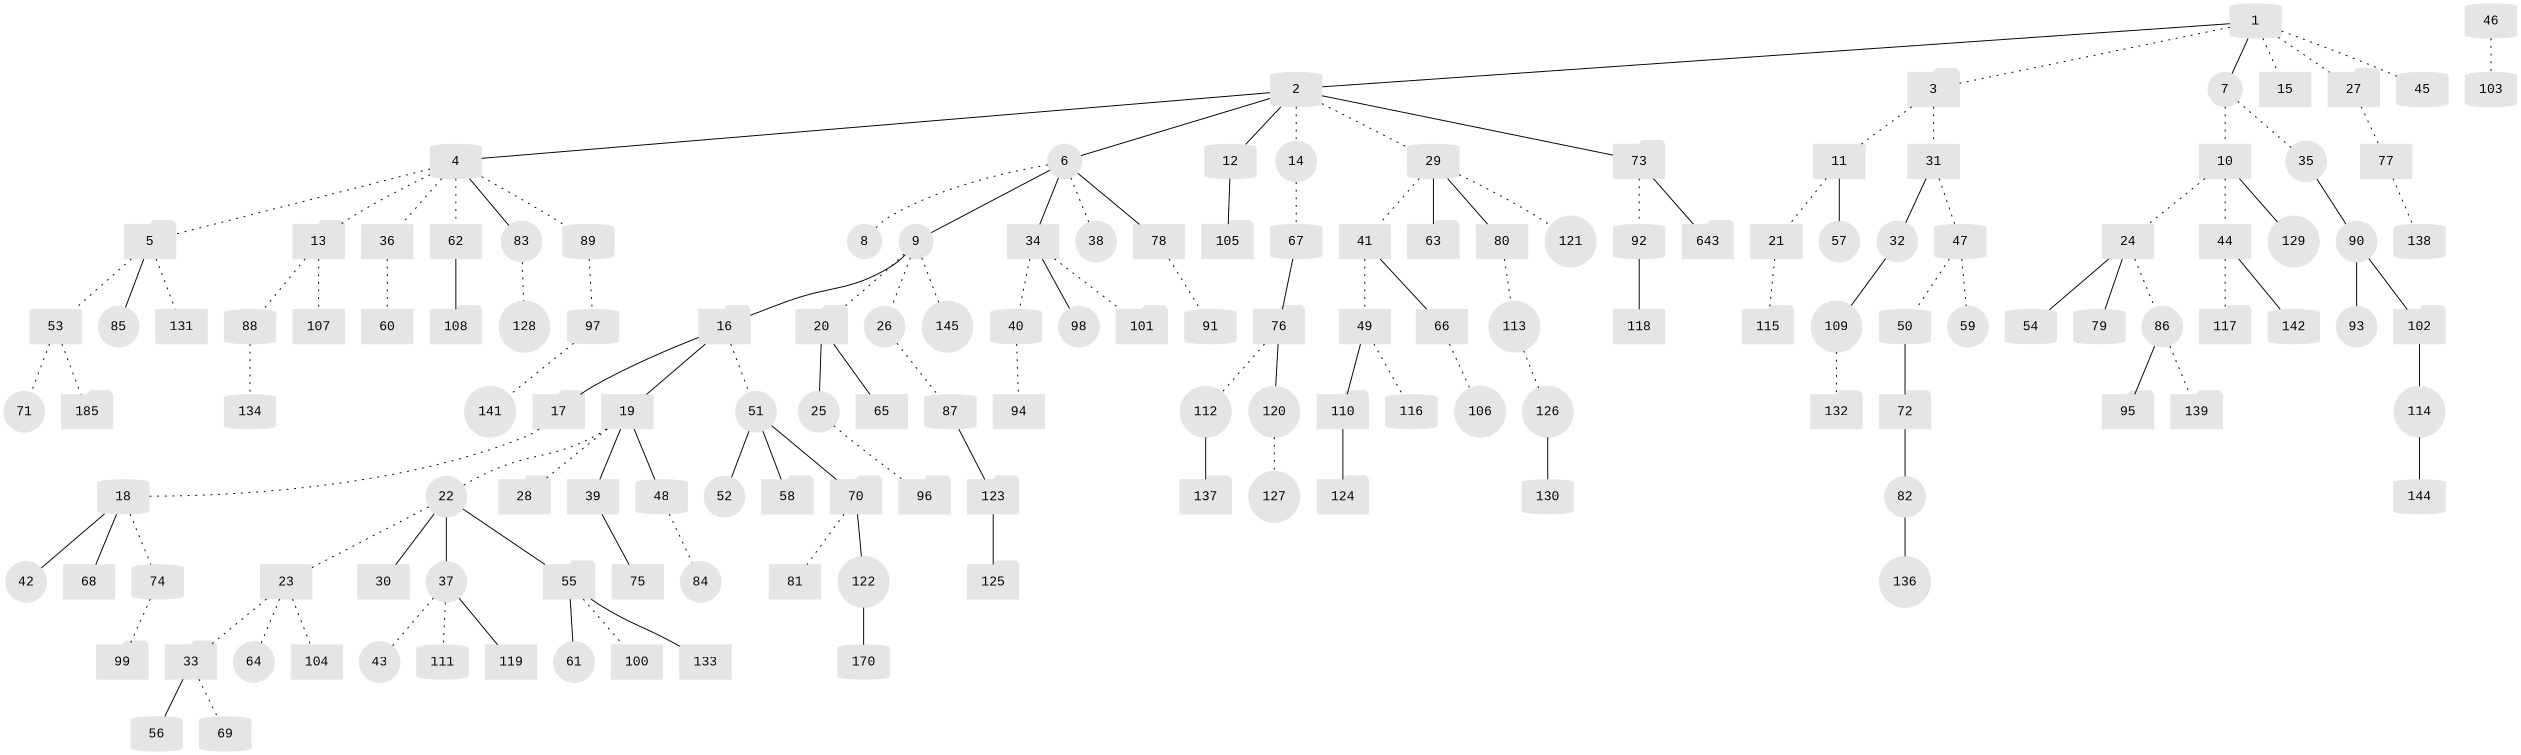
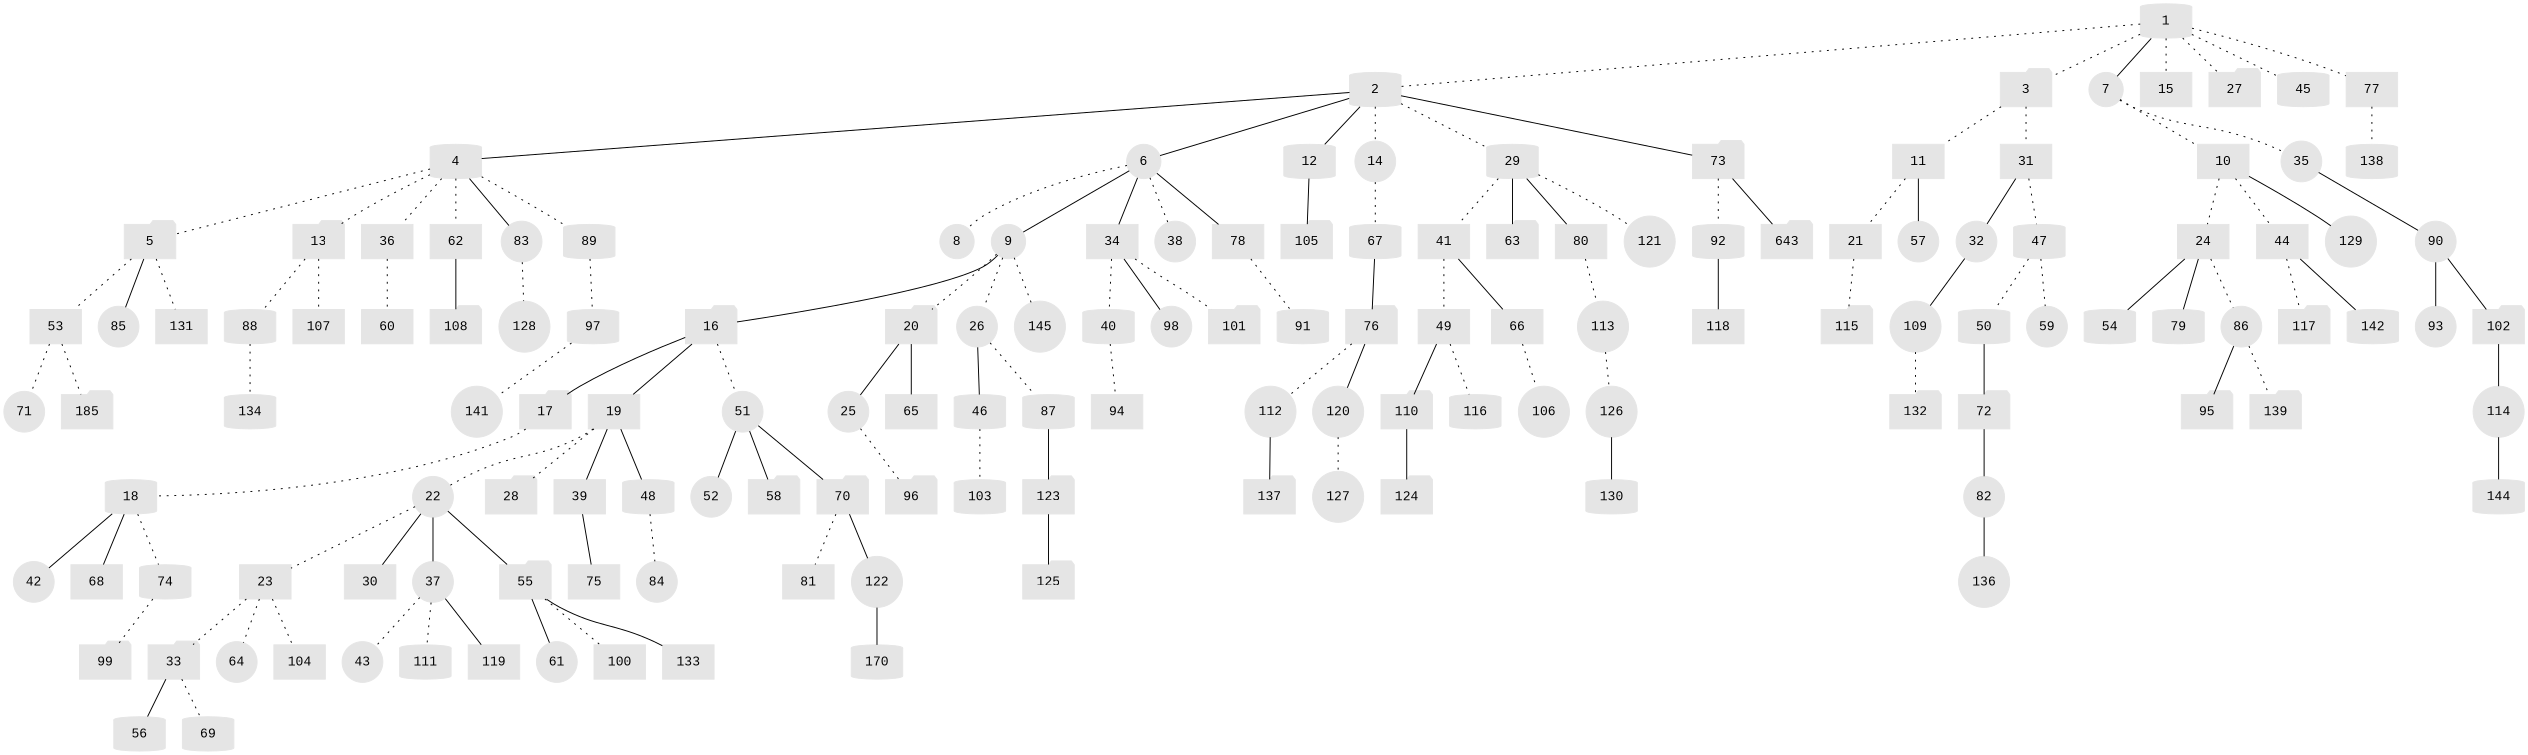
edge "1" -- "2": style solid -> dotted
edge "27" -- "77": now "1" -- "77"
edge "26" -- "46": added
